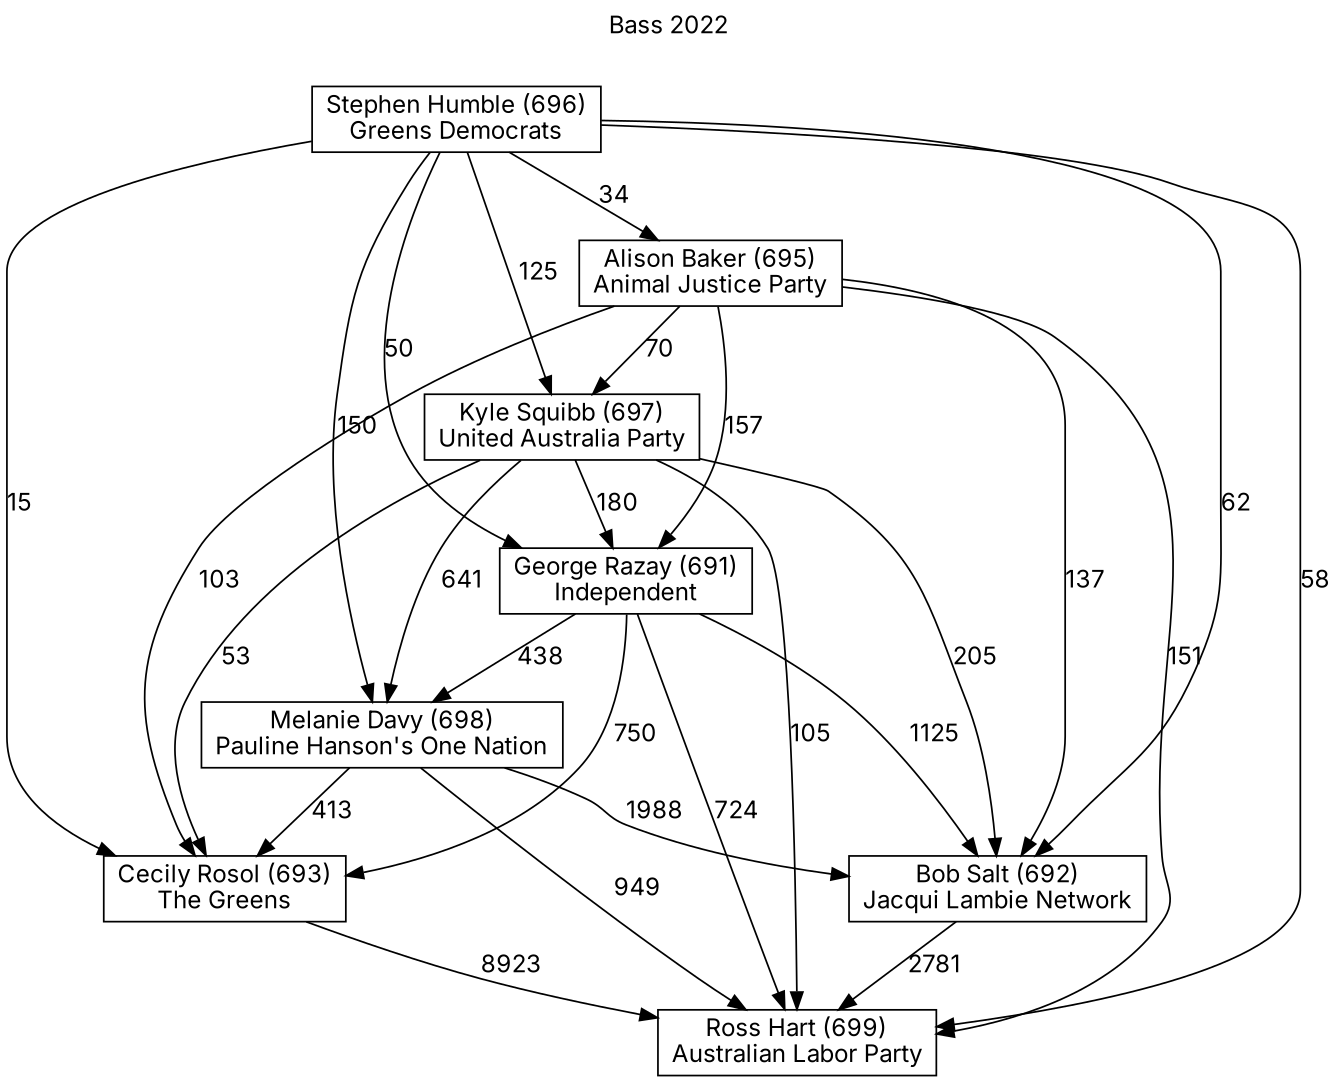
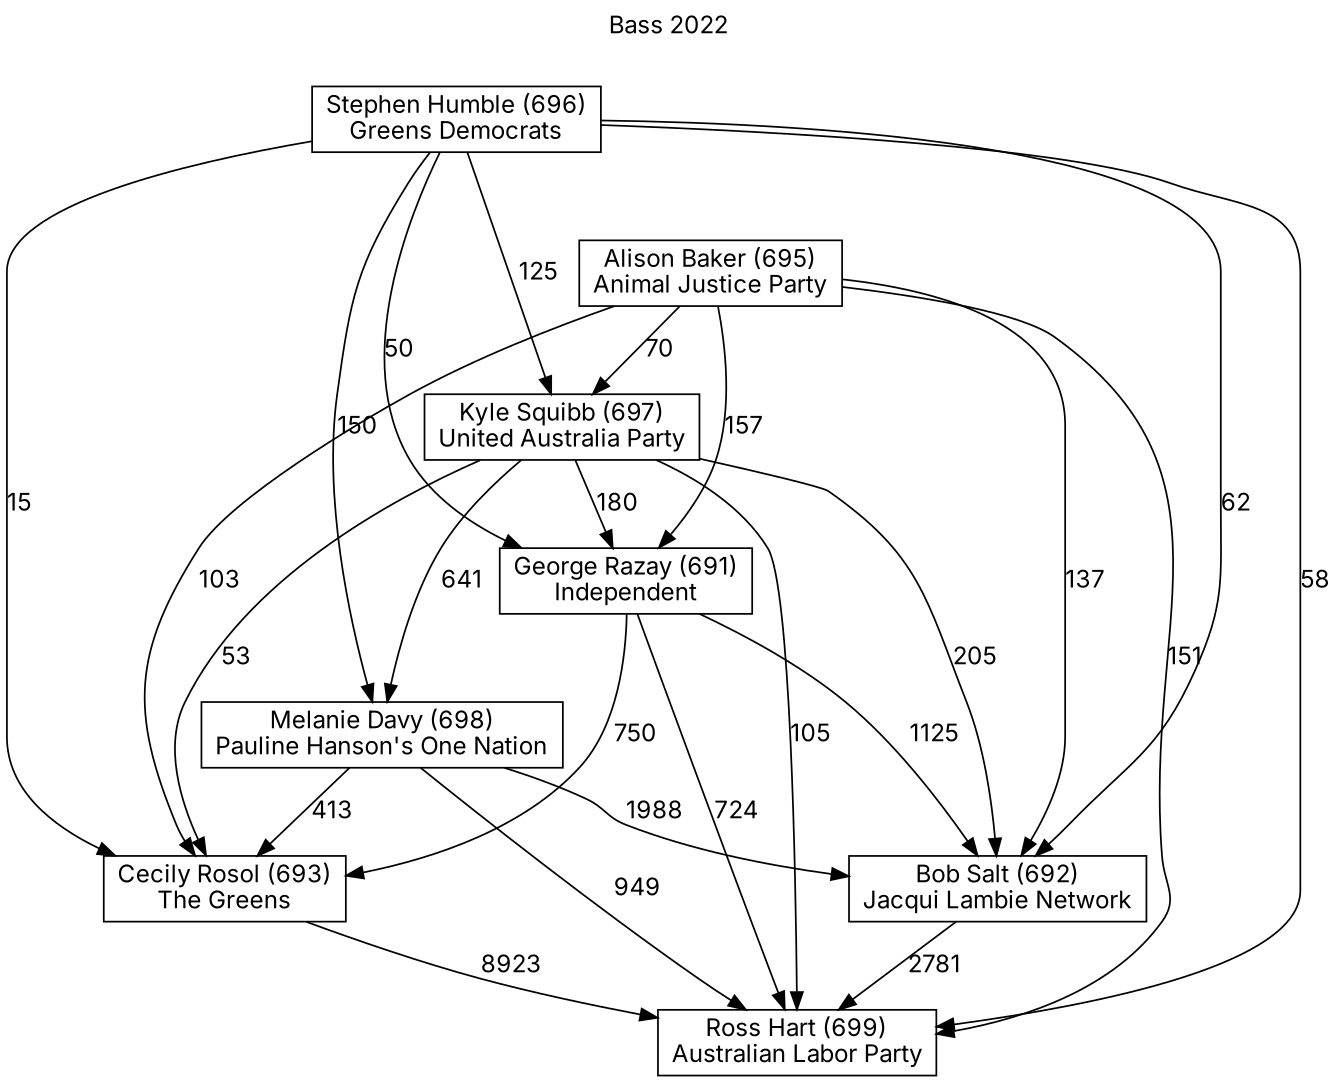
edge "Stephen Humble (696) Greens Democrats" -> "Alison Baker (695) Animal Justice Party": removed, label "34"
edge "George Razay (691) Independent" -> "Melanie Davy (698) Pauline Hanson's One Nation": removed, label "438"
